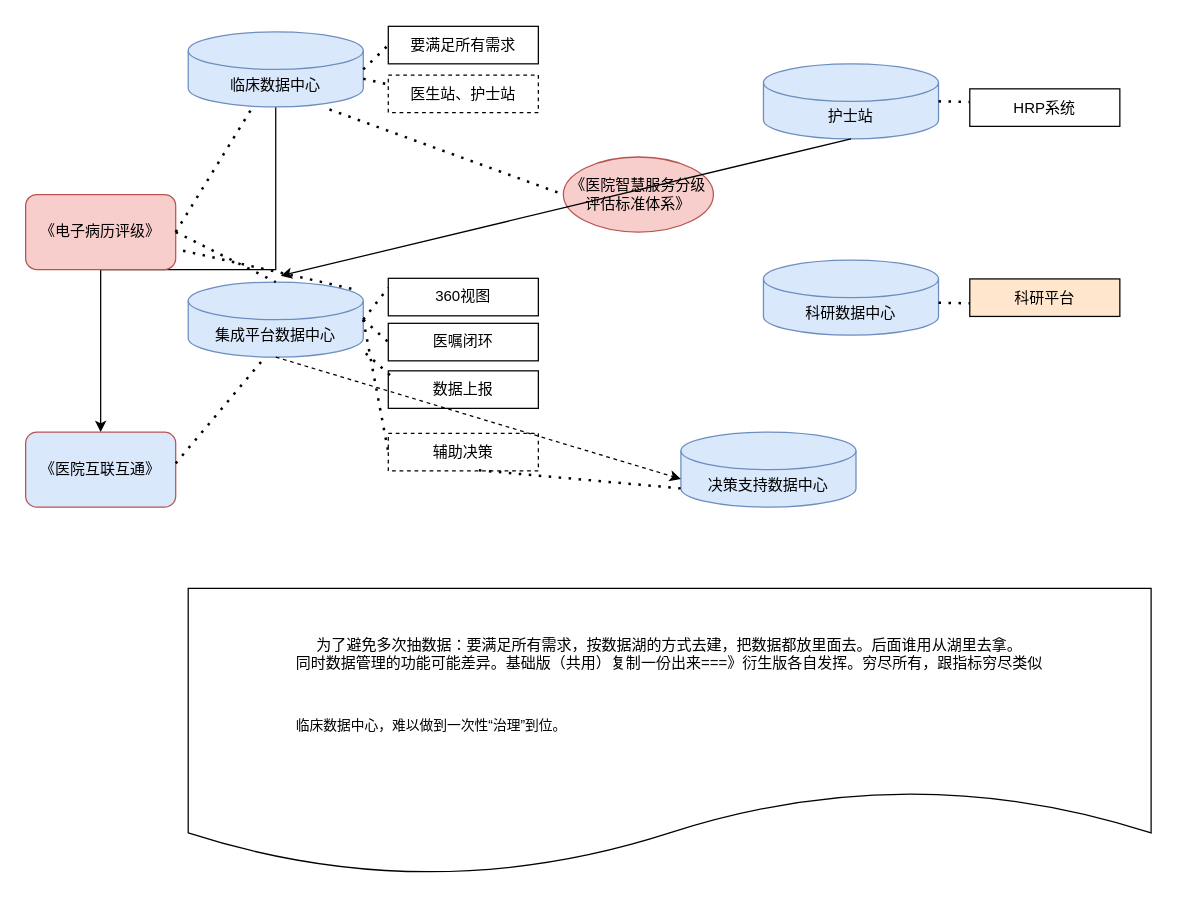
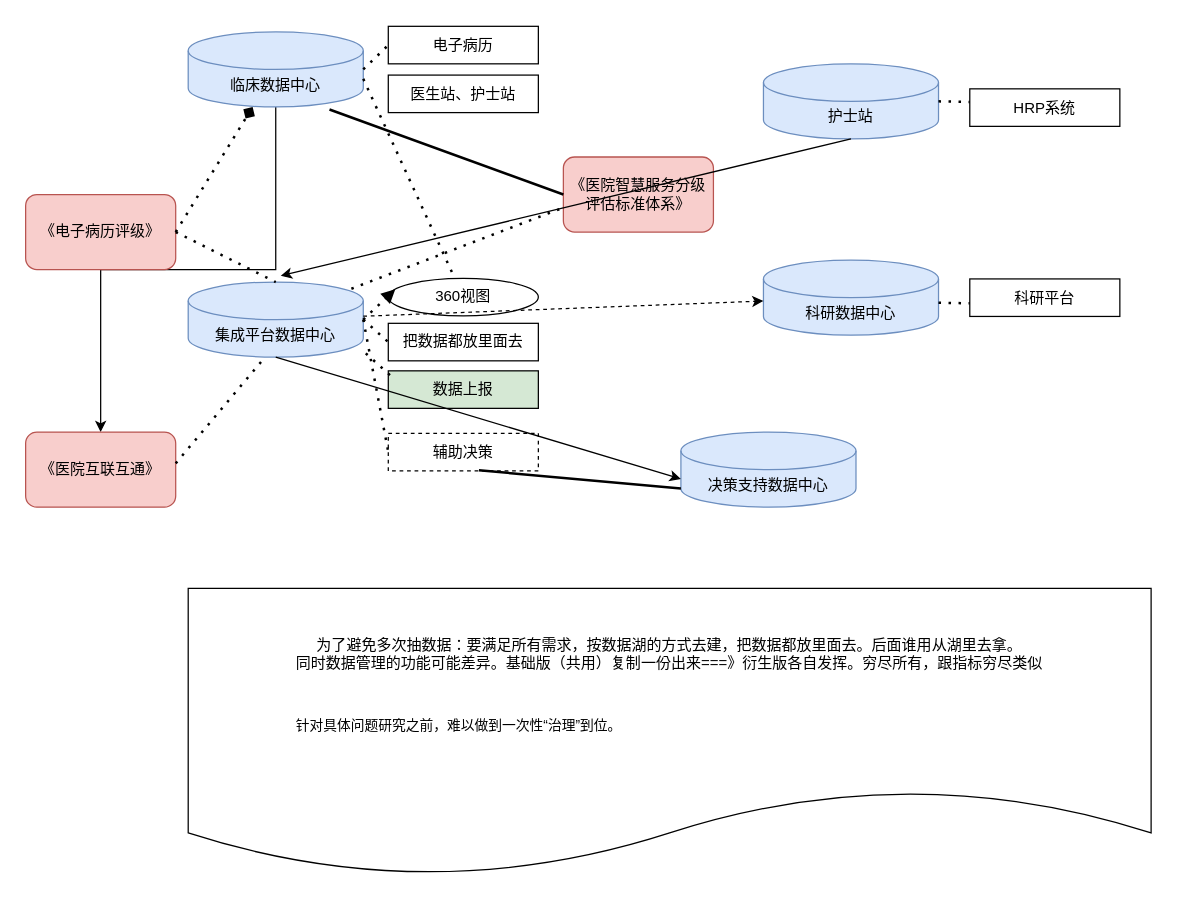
node "要满足所有需求": label "要满足所有需求" -> "电子病历"
edge "临床数据中心" -- "医生站、护士站": now "临床数据中心" -- "360视图"
node "医生站、护士站": style dashed -> solid
edge "临床数据中心" -- "《电子病历评级》": arrowhead none -> diamond
edge "临床数据中心" -- "《医院智慧服务分级评估标准体系》": style dashed -> solid
node "《医院智慧服务分级评估标准体系》": shape ellipse -> rounded rectangle
edge "《电子病历评级》" -- "集成平台数据中心": now "《医院智慧服务分级评估标准体系》" -- "集成平台数据中心"
node "360视图": shape rectangle -> ellipse
node "科研平台": fillcolor #ffe6cc -> #ffffff
edge "360视图" -- "集成平台数据中心": arrowhead none -> block
edge "集成平台数据中心" -> "科研数据中心": added
node "医嘱闭环": label "医嘱闭环" -> "把数据都放里面去"
node "数据上报": fillcolor #ffffff -> #d5e8d4
edge "集成平台数据中心" -> "决策支持数据中心": style dashed -> solid
node "《医院互联互通》": fillcolor #dae8fc -> #f8cecc
edge "辅助决策" -- "决策支持数据中心": style dashed -> solid
node "为了避免多次抽数据：要满足所有需求，按数据湖的方式去建，把数据都放里面去。后面谁用从湖里去拿。 同时数据管理的功能可能差异。基础版（共用）复制一份出来===》衍生版各自发挥。穷尽所有，跟指标穷尽类似 临床数据中心，难以做到一次性“治理”到位。": label "为了避免多次抽数据：要满足所有需求，按数据湖的方式去建，把数据都放里面去。后面谁用从湖里去拿。 同时数据管理的功能可能差异。基础版（共用）复制一份出来===》衍生版各自发挥。穷尽所有，跟指标穷尽类似 临床数据中心，难以做到一次性“治理”到位。" -> "为了避免多次抽数据：要满足所有需求，按数据湖的方式去建，把数据都放里面去。后面谁用从湖里去拿。 同时数据管理的功能可能差异。基础版（共用）复制一份出来===》衍生版各自发挥。穷尽所有，跟指标穷尽类似 针对具体问题研究之前，难以做到一次性“治理”到位。"
